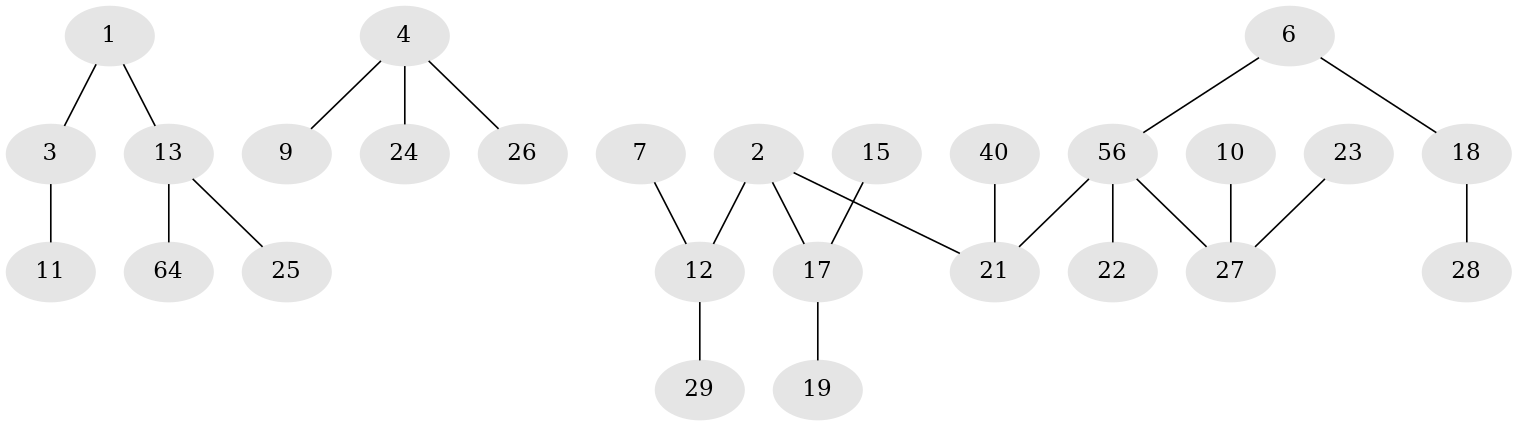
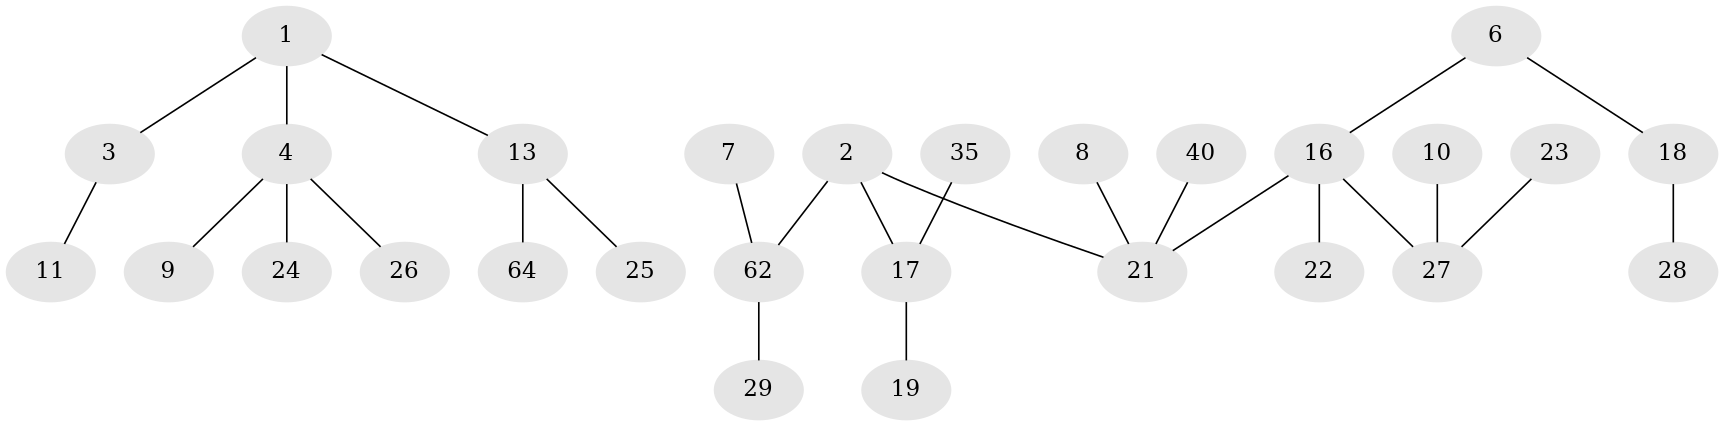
edge "1" -- "4": added
node "15": label "15" -> "35"
node "8": added
node "56": label "56" -> "16"
node "12": label "12" -> "62"
